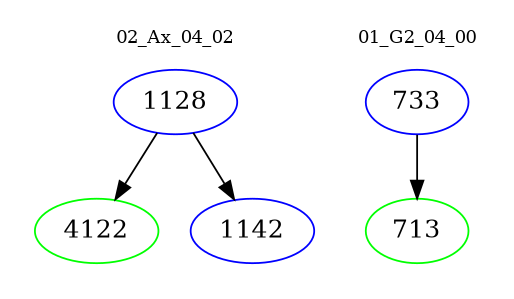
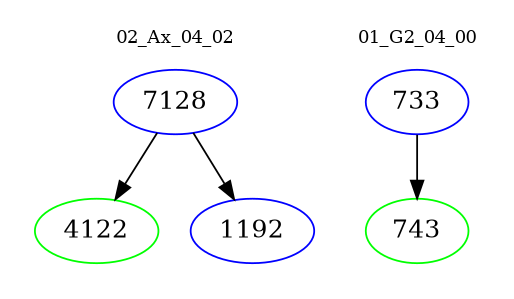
node "1128": label "1128" -> "7128"
node "1142": label "1142" -> "1192"
node "713": label "713" -> "743"
